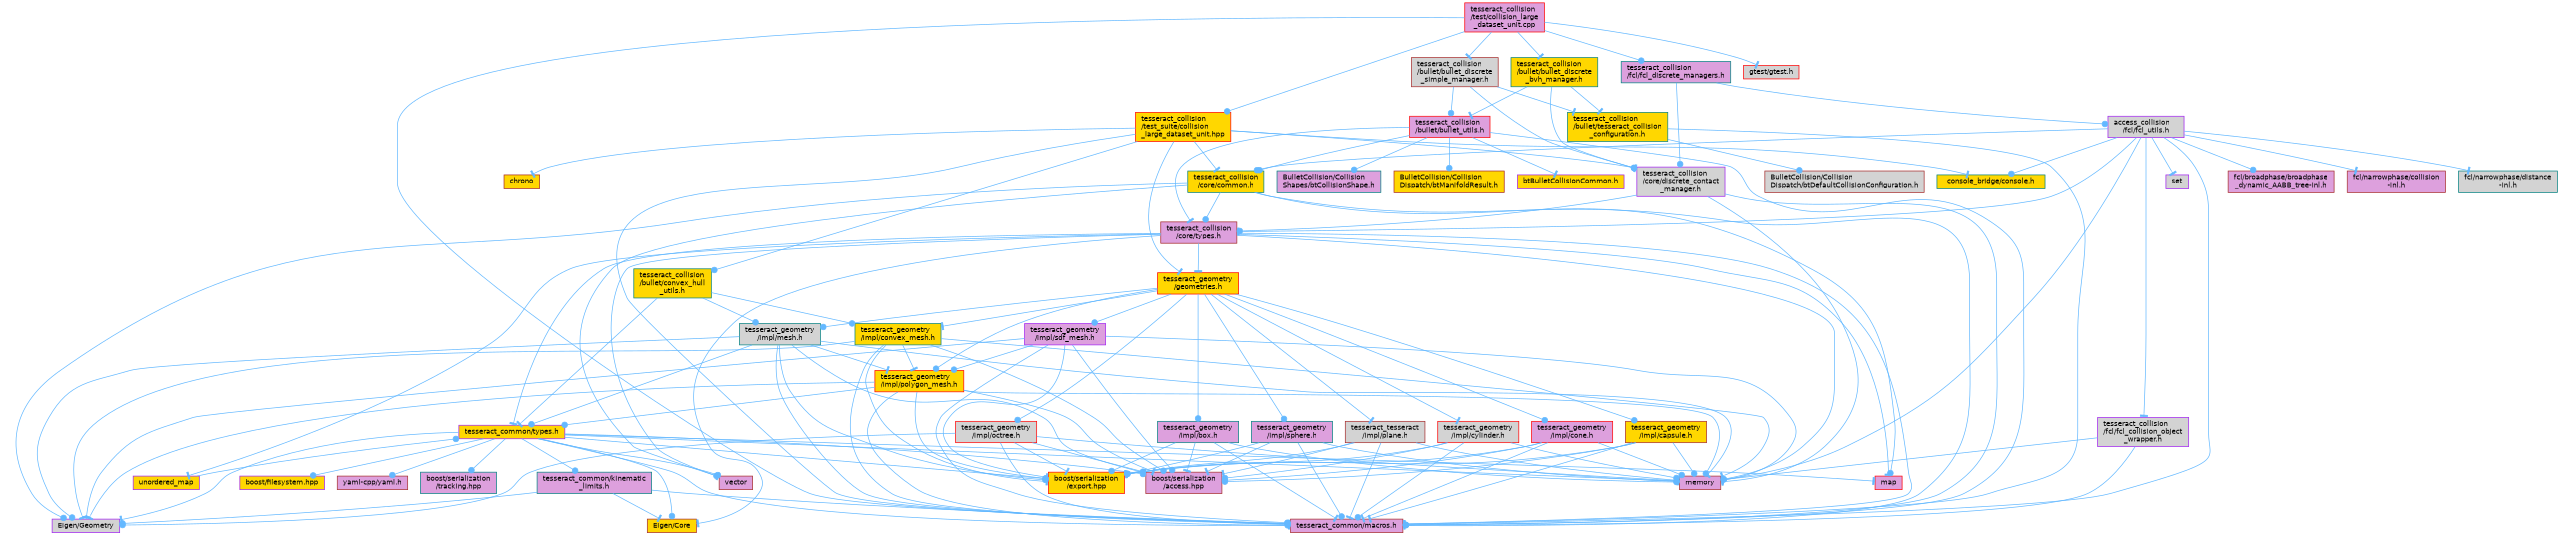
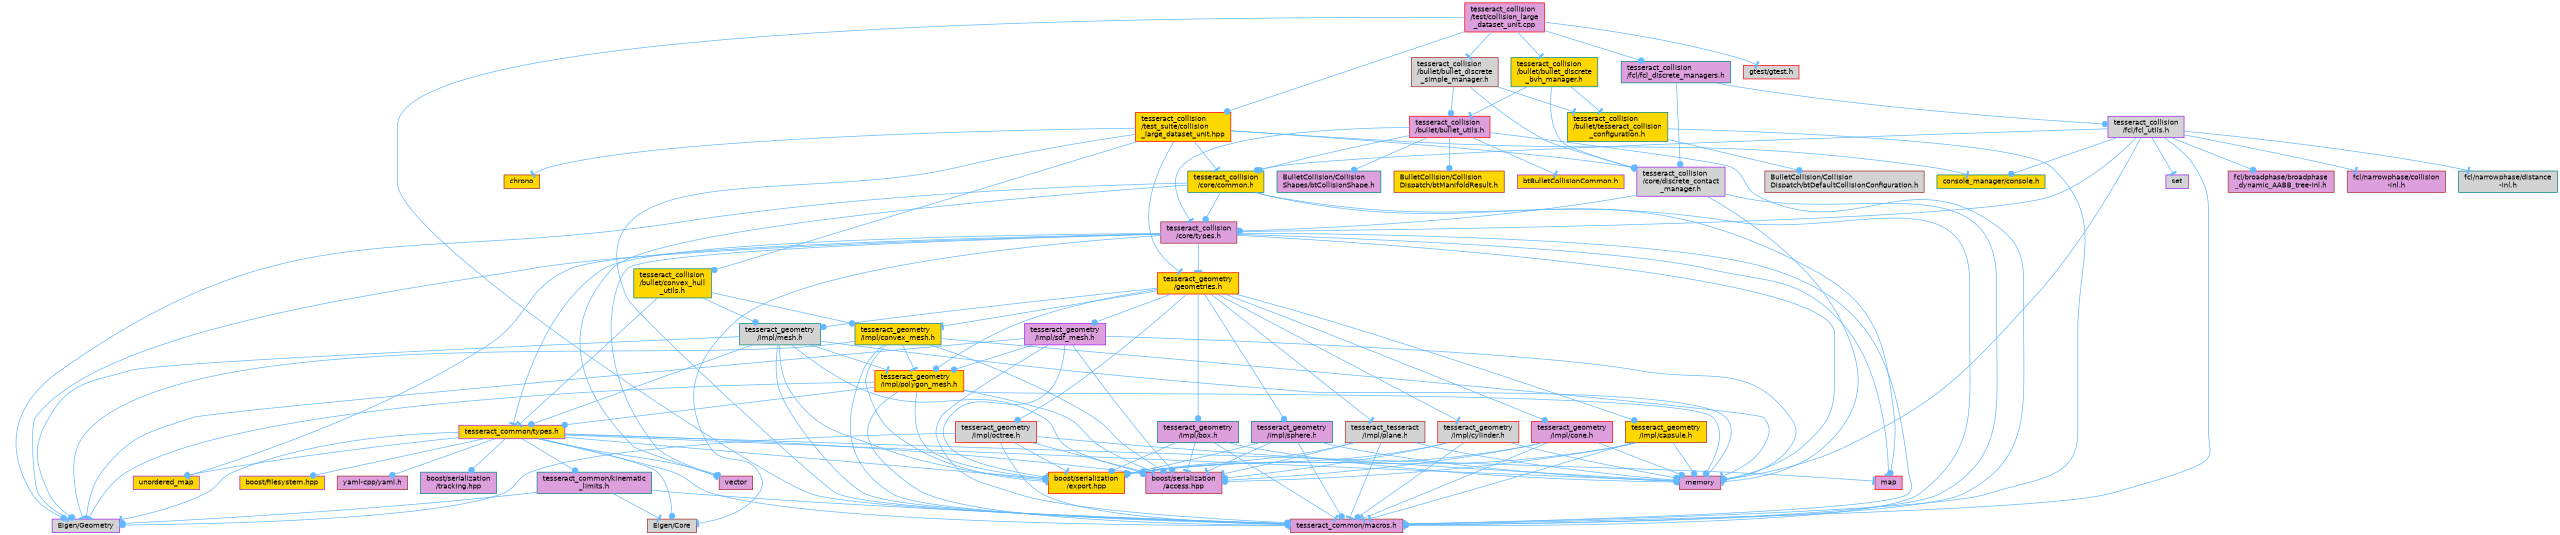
node "access_collision /fcl/fcl_utils.h": label "access_collision /fcl/fcl_utils.h" -> "tesseract_collision /fcl/fcl_utils.h"
node "console_bridge/console.h": label "console_bridge/console.h" -> "console_manager/console.h"
edge "tesseract_collision /core/types.h" -> "Eigen/Geometry": added
node "tesseract_collision /fcl/fcl_collision_object _wrapper.h": removed
edge "unordered_map" -> "tesseract_common/types.h": reversed
node "Eigen/Core": fillcolor gold -> lightgrey
